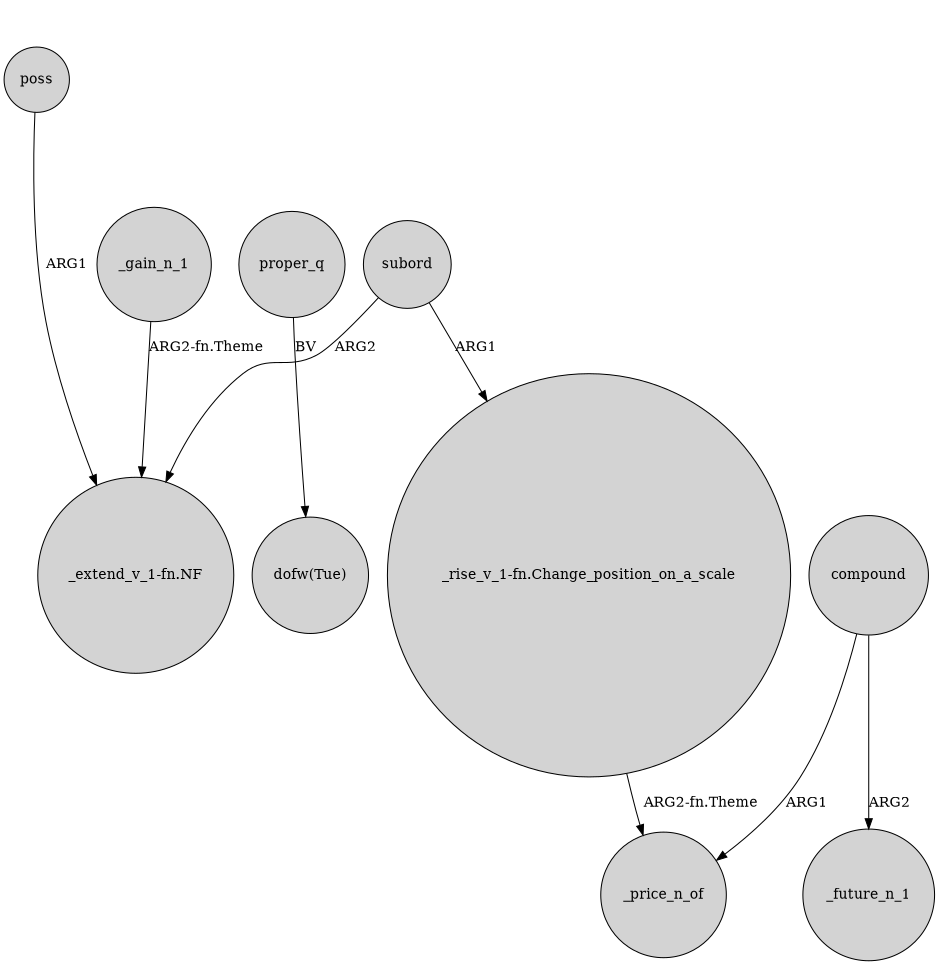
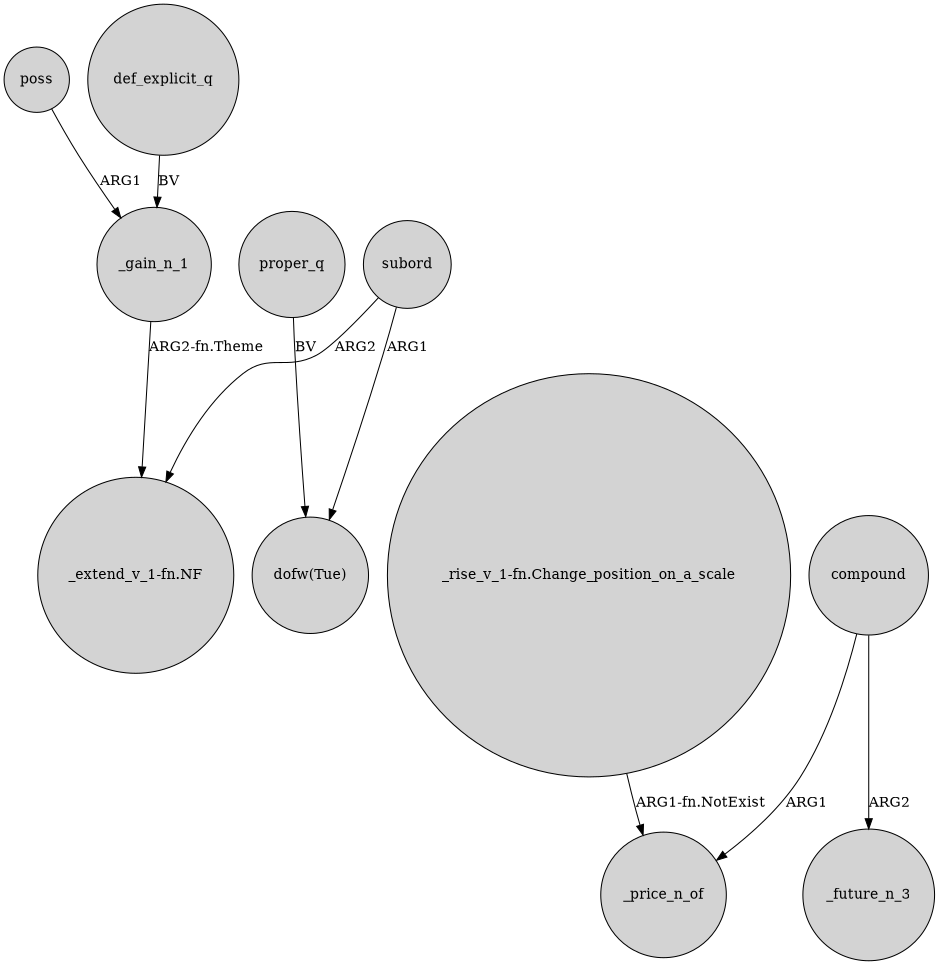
node "def_explicit_q": added
edge "poss" -> "_extend_v_1-fn.NF": now "poss" -> "_gain_n_1"
edge "subord" -> "_rise_v_1-fn.Change_position_on_a_scale": now "subord" -> "dofw(Tue)"
edge "_rise_v_1-fn.Change_position_on_a_scale" -> "_price_n_of": label "ARG2-fn.Theme" -> "ARG1-fn.NotExist"
node "_future_n_1": label "_future_n_1" -> "_future_n_3"
